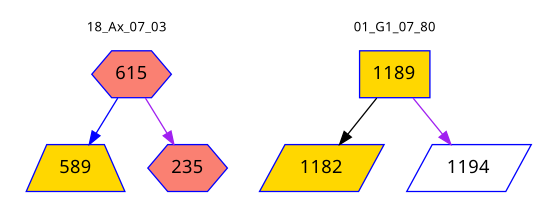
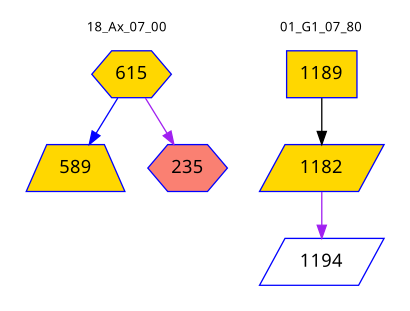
cluster "18_Ax_07_03": label "18_Ax_07_03" -> "18_Ax_07_00"
node "615": fillcolor salmon -> gold
edge "1189" -> "1194": now "1182" -> "1194"
